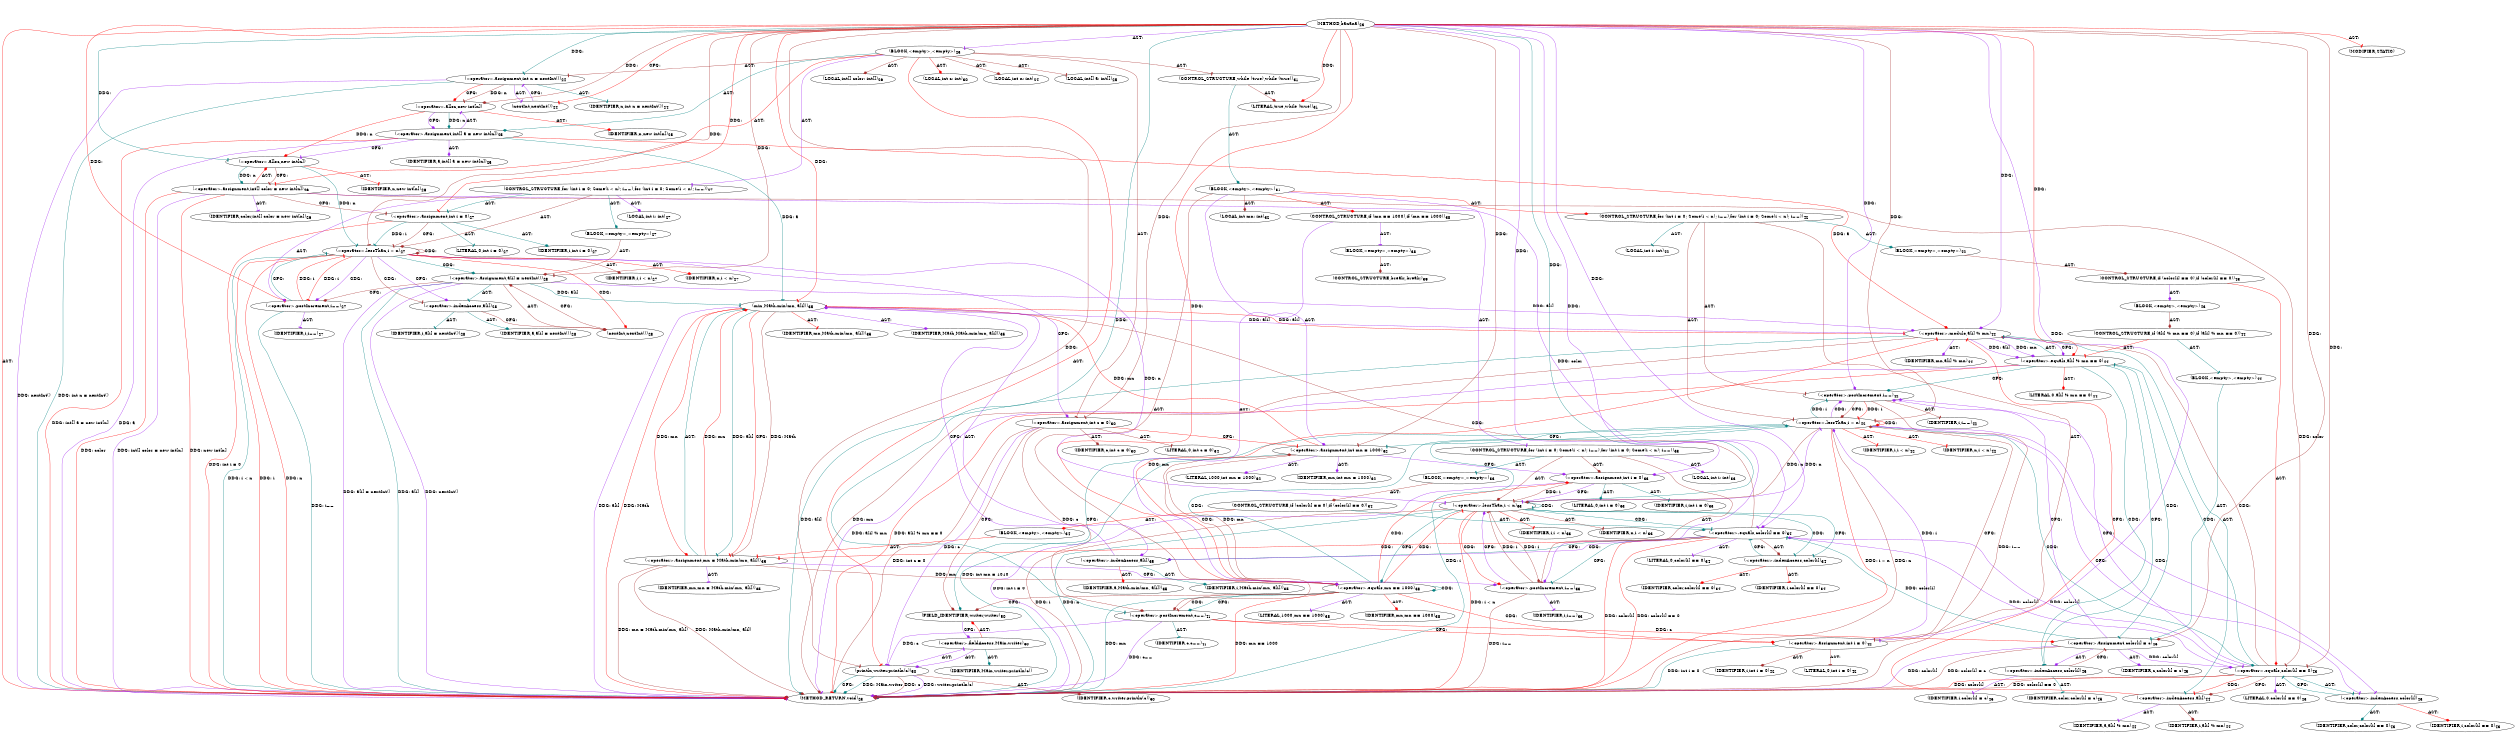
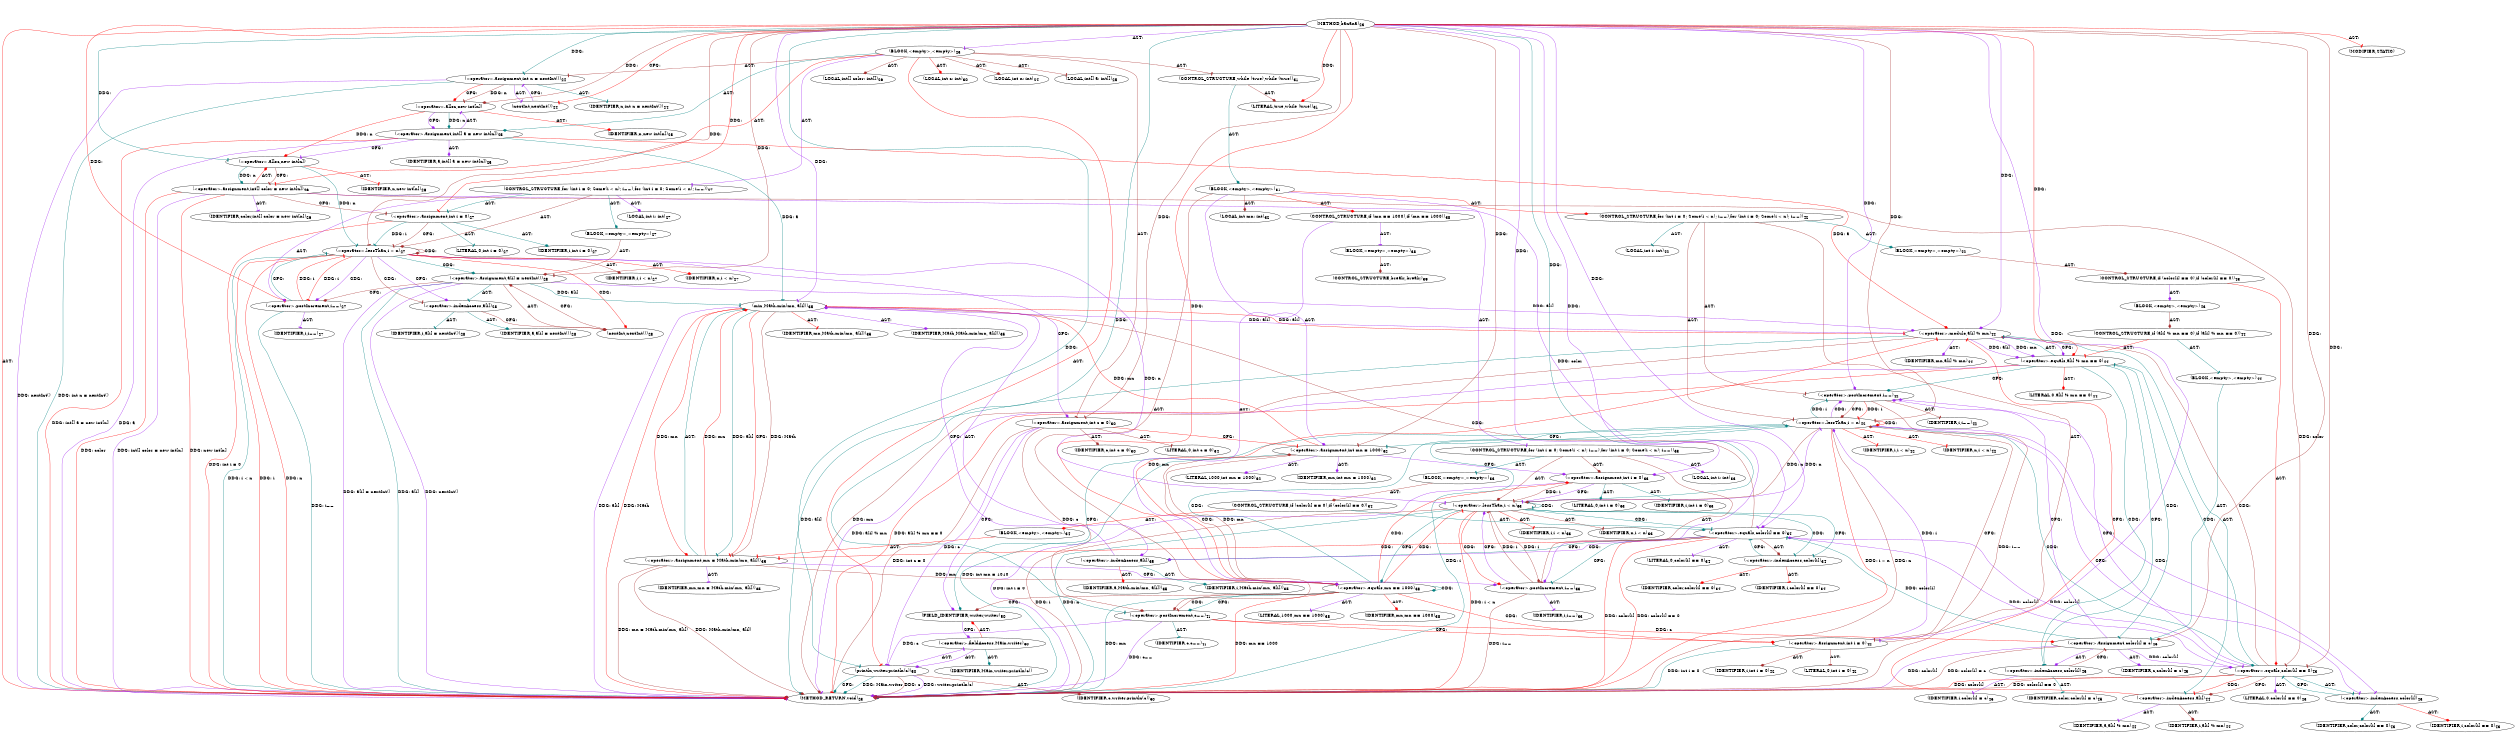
edge "(METHOD,banana)" -> "(min,Math.min(mn, a[i]))": color red -> purple
edge "(METHOD,banana)" -> "(println,writer.println(c))": color brown -> teal
edge "(<operator>.assignment,int c = 0)" -> "(FIELD_IDENTIFIER,writer,writer)": color brown -> purple
